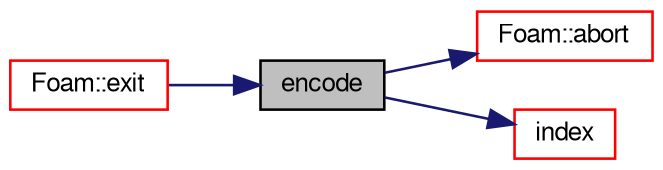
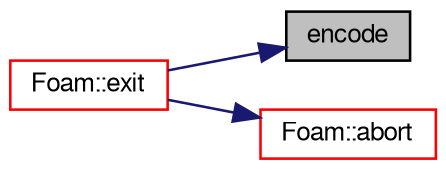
edge "encode" -> "Foam::abort": now "Foam::exit" -> "Foam::abort"
node "index": removed
